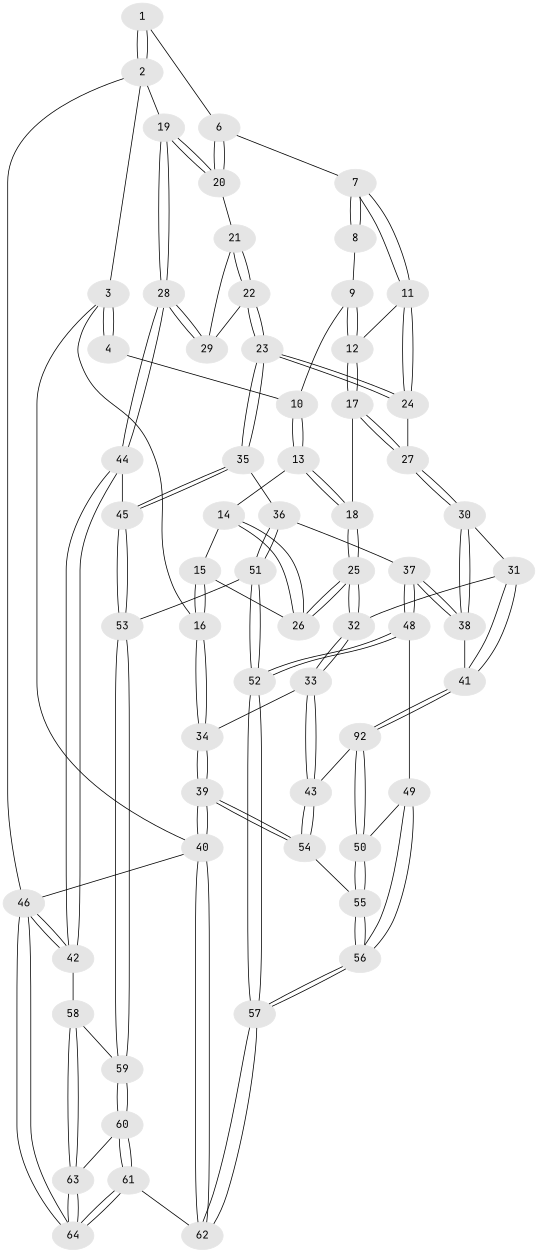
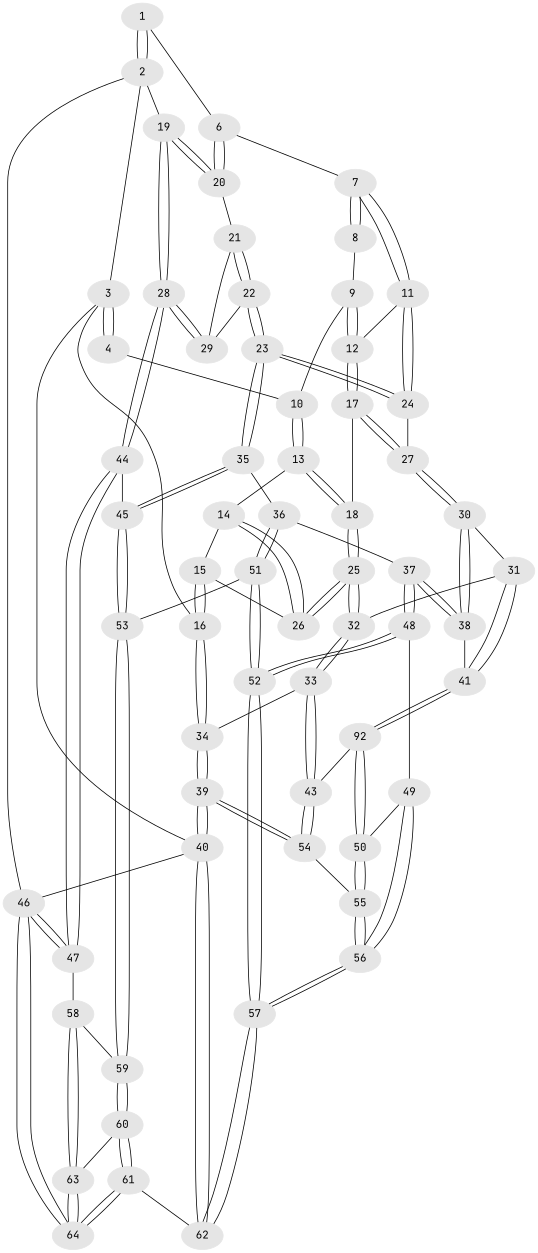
node "42": label "42" -> "47"
